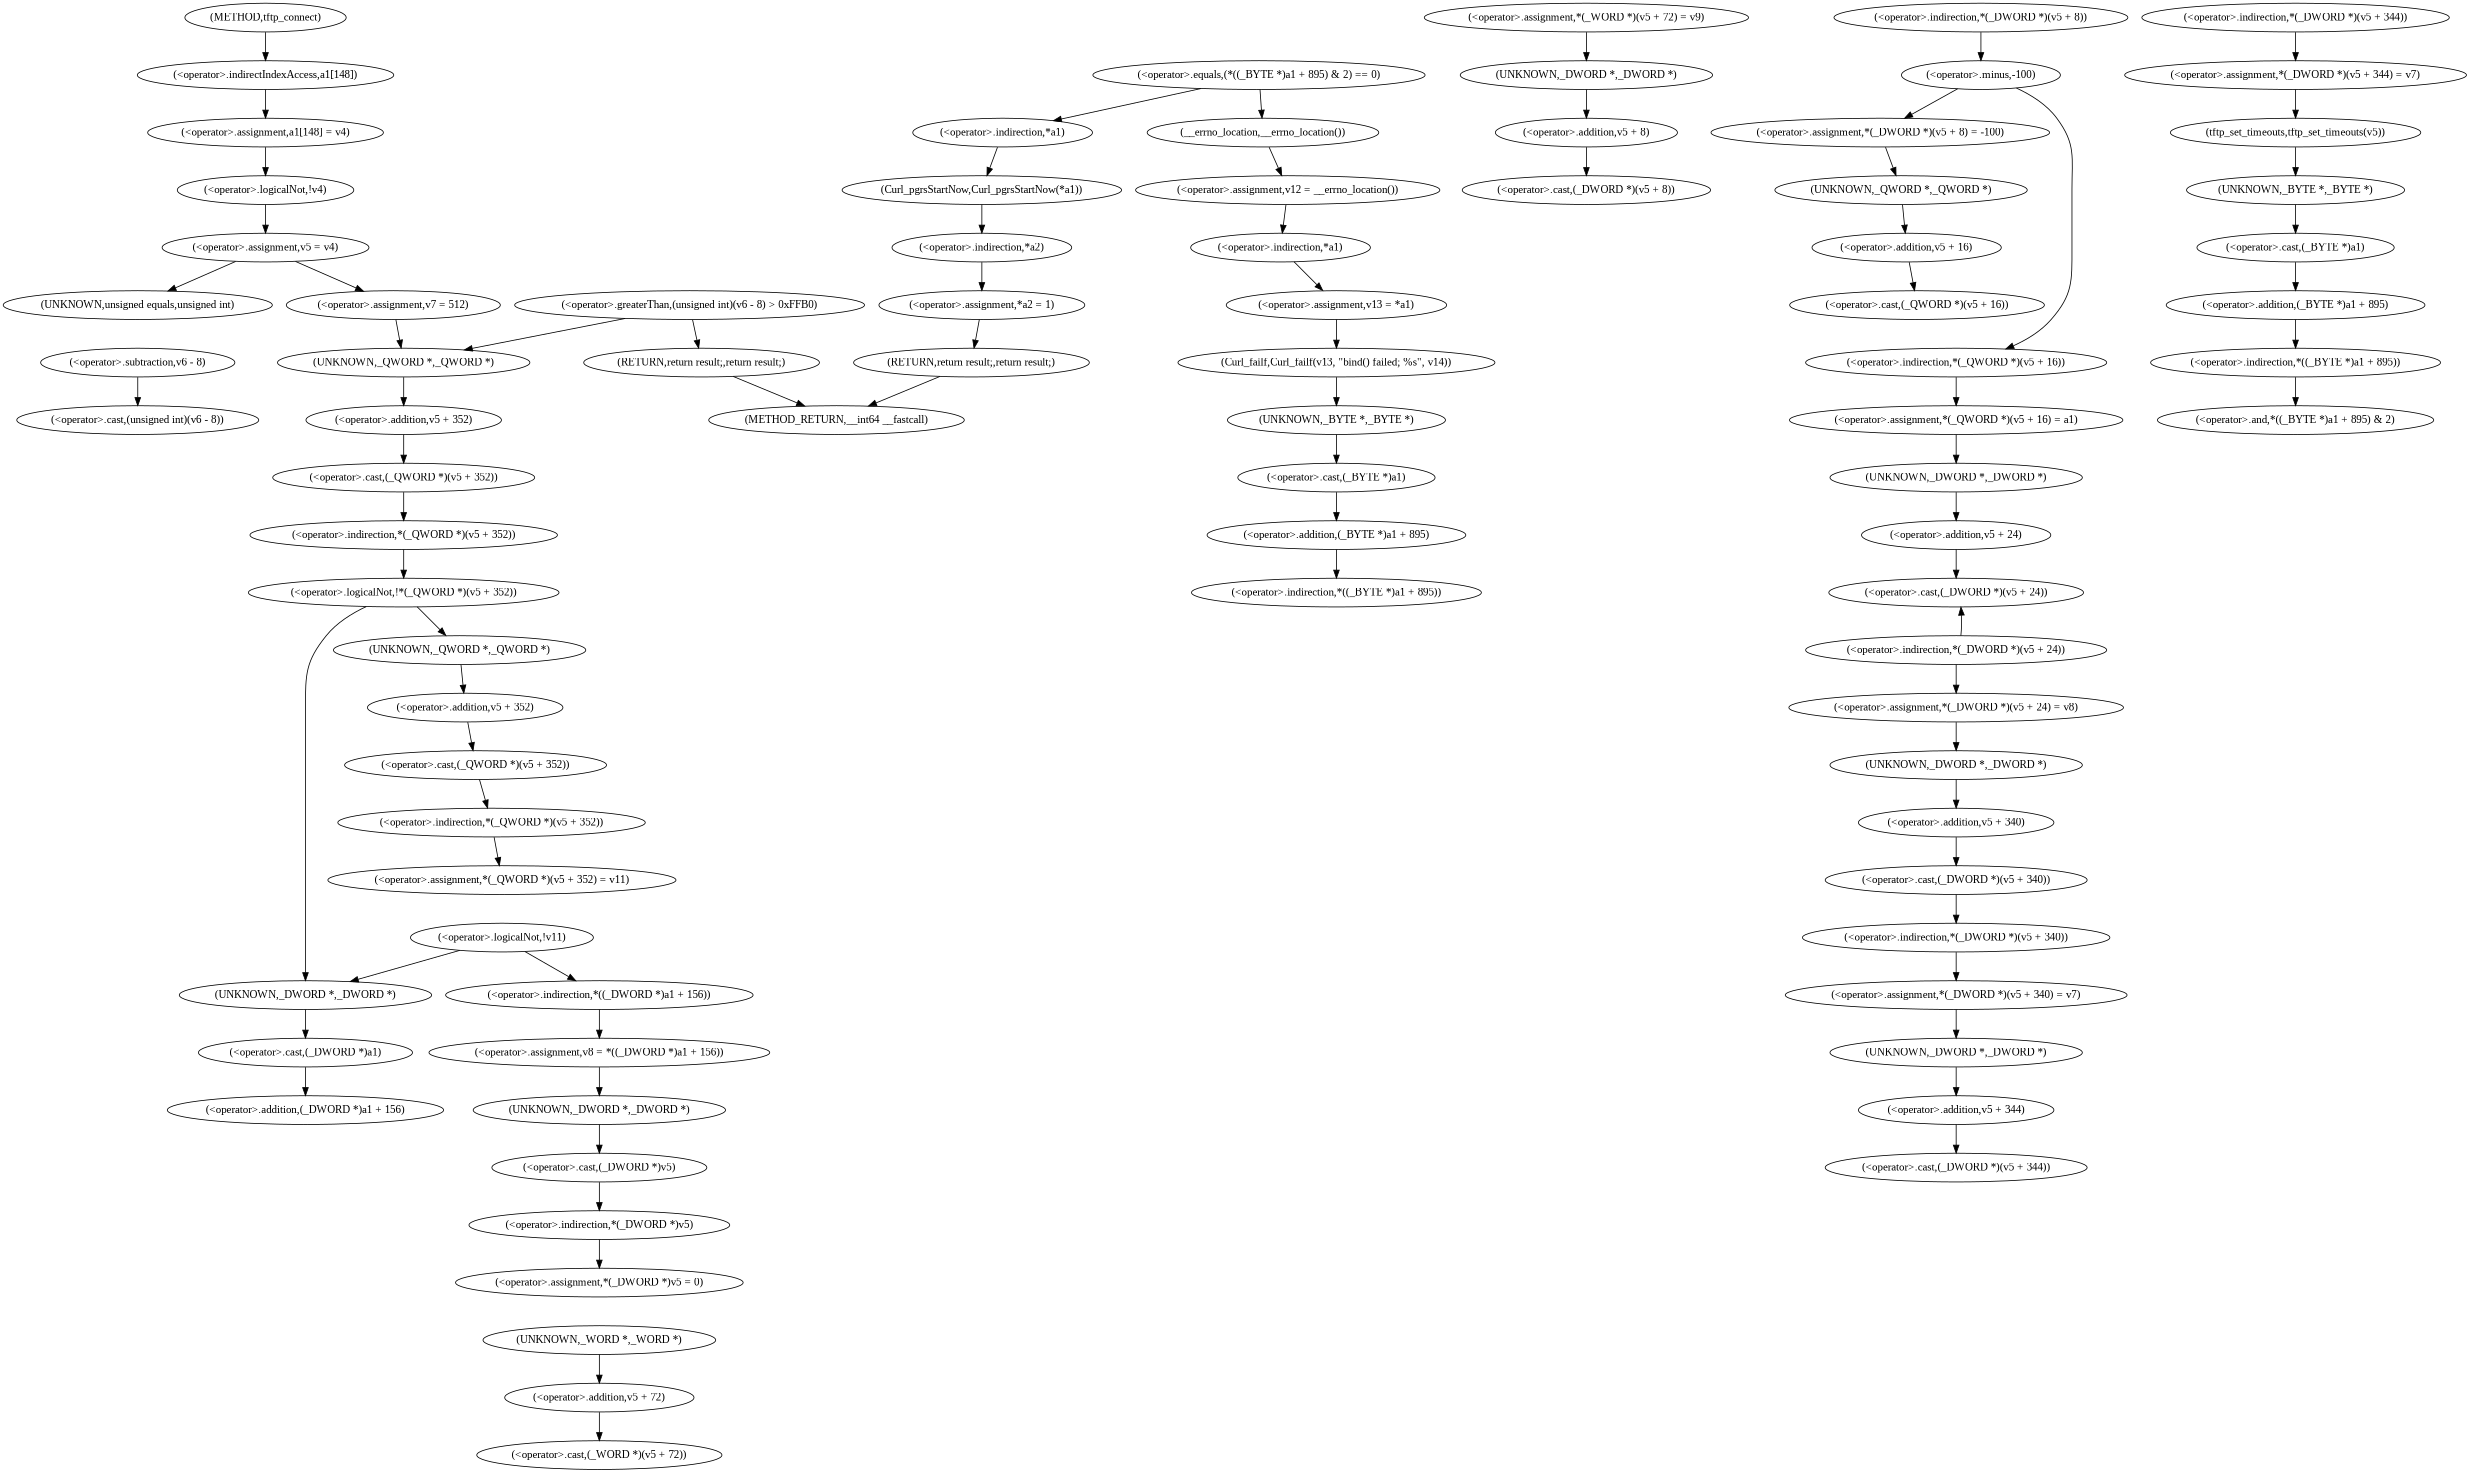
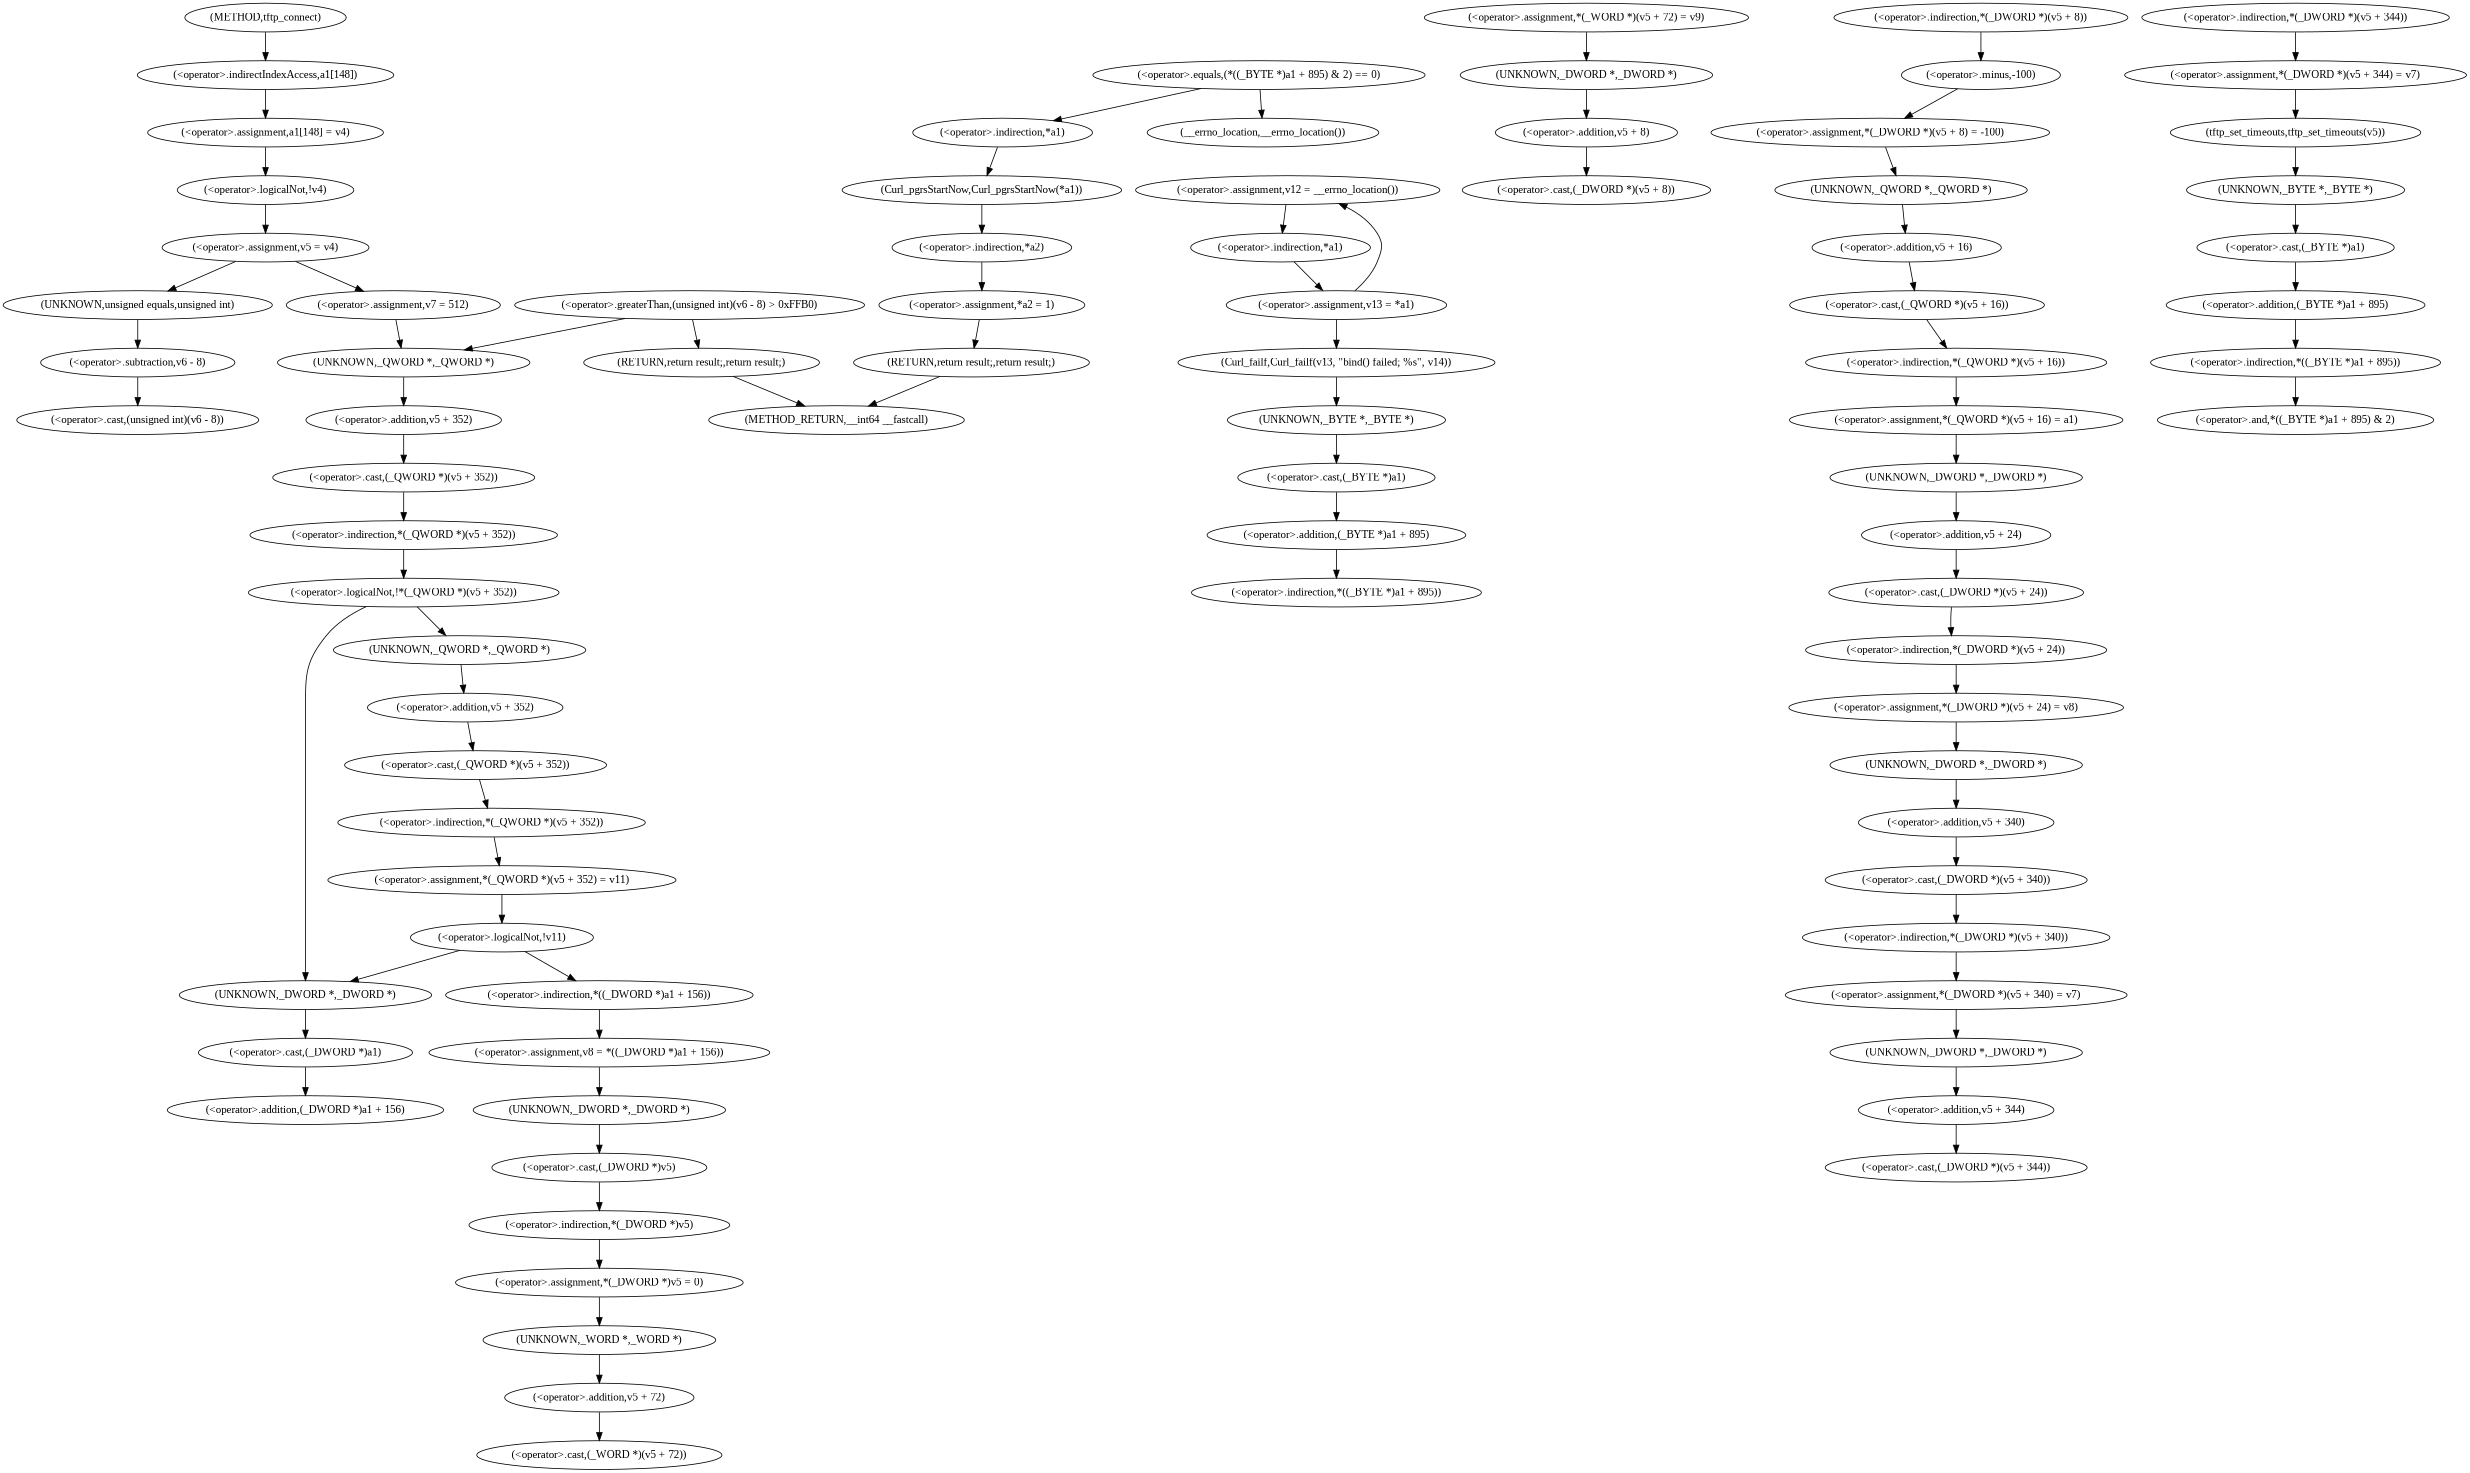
edge "(__errno_location,__errno_location())" -> "(<operator>.assignment,v12 = __errno_location())": now "(<operator>.assignment,v13 = *a1)" -> "(<operator>.assignment,v12 = __errno_location())"
edge "(<operator>.minus,-100)" -> "(<operator>.indirection,*(_QWORD *)(v5 + 16))": now "(<operator>.cast,(_QWORD *)(v5 + 16))" -> "(<operator>.indirection,*(_QWORD *)(v5 + 16))"
edge "(UNKNOWN,unsigned equals,unsigned int)" -> "(<operator>.subtraction,v6 - 8)": added
edge "(<operator>.indirection,*(_DWORD *)(v5 + 24))" -> "(<operator>.cast,(_DWORD *)(v5 + 24))": reversed
edge "(<operator>.assignment,*(_QWORD *)(v5 + 352) = v11)" -> "(<operator>.logicalNot,!v11)": added
edge "(<operator>.assignment,*(_DWORD *)v5 = 0)" -> "(UNKNOWN,_WORD *,_WORD *)": added
